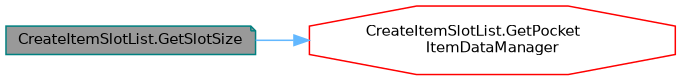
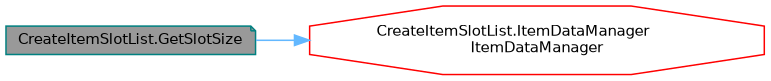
node "CreateItemSlotList.GetPocket ItemDataManager": label "CreateItemSlotList.GetPocket ItemDataManager" -> "CreateItemSlotList.ItemDataManager ItemDataManager"
